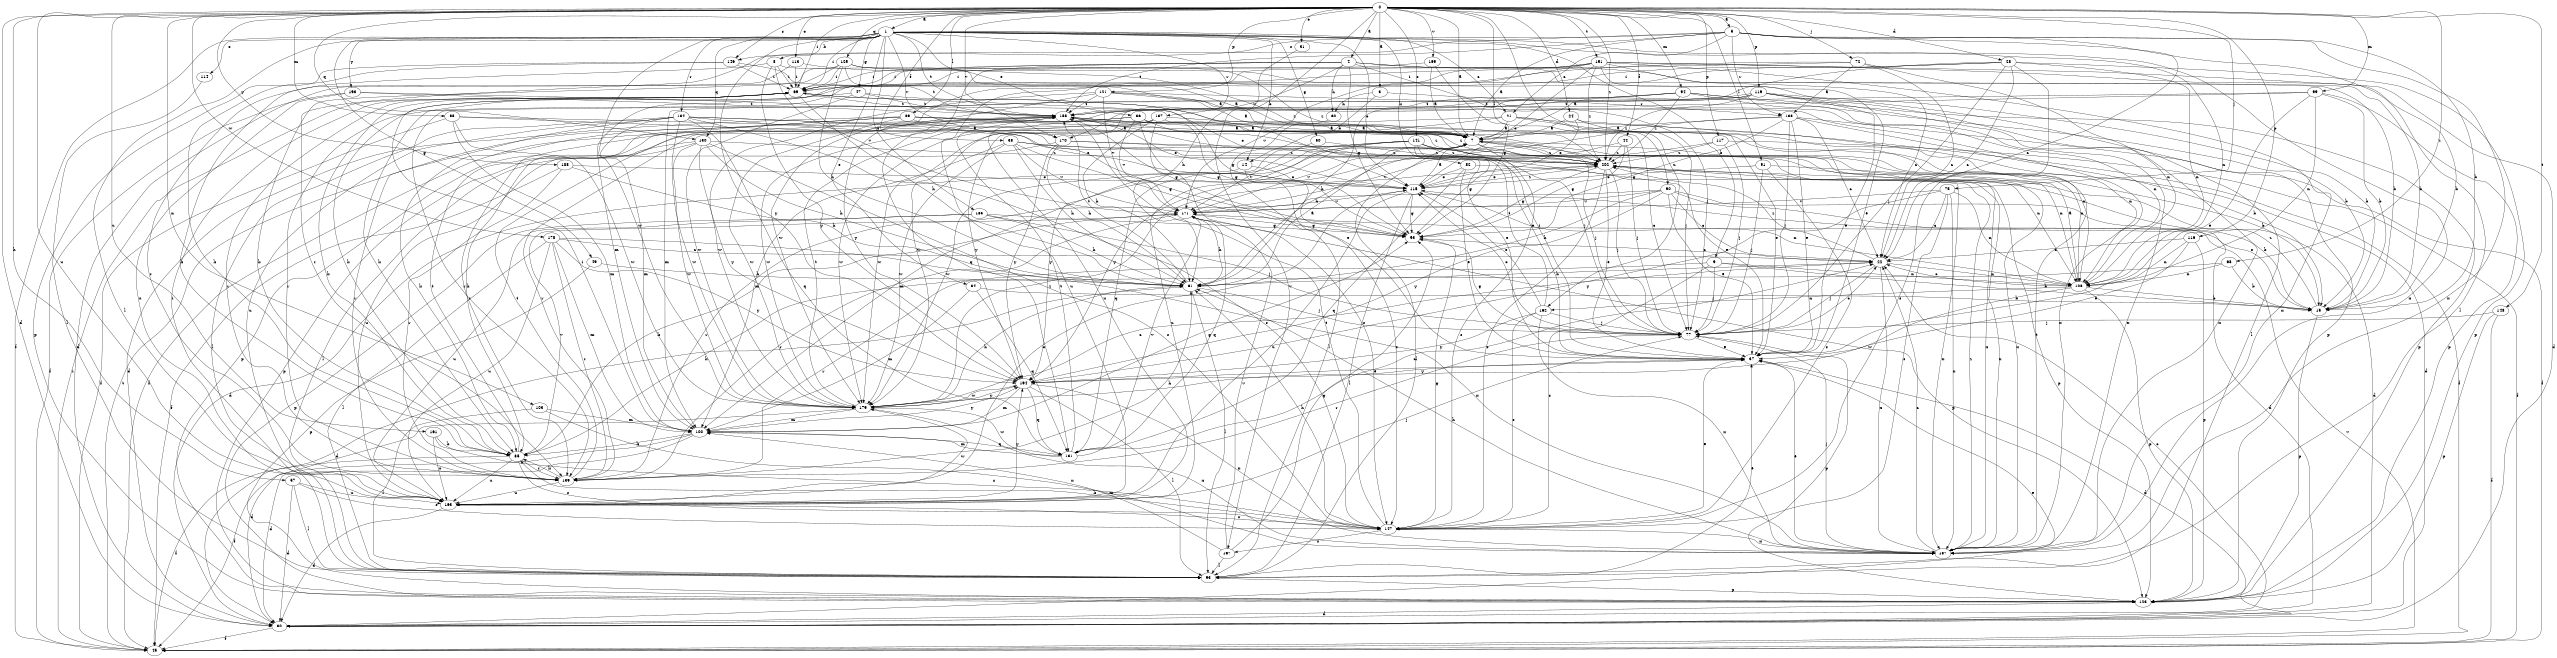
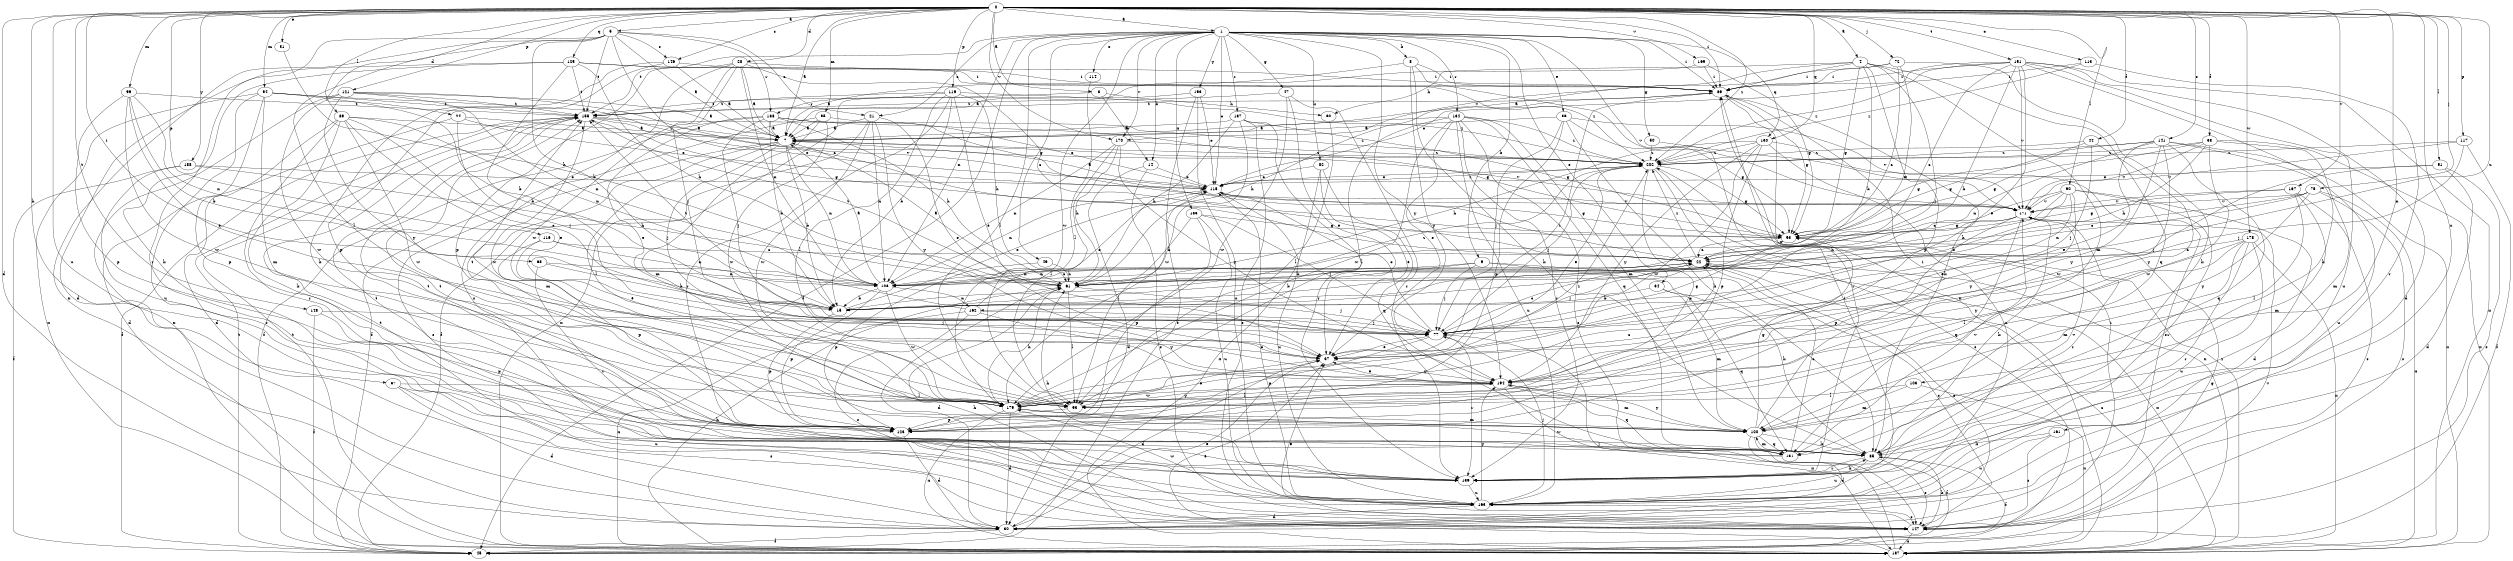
edge "72" -> "138": now "72" -> "7"
edge "147" -> "167": reversed
